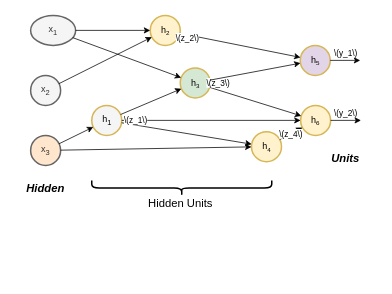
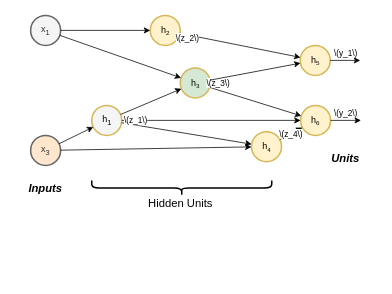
node "x1": size 45x30 -> 30x30
node "h5": fillcolor #e1d5e7 -> #fff2cc
edge "x2" -> "h2": removed
node "x2": removed
node "Hidden": label "Hidden" -> "Inputs"
